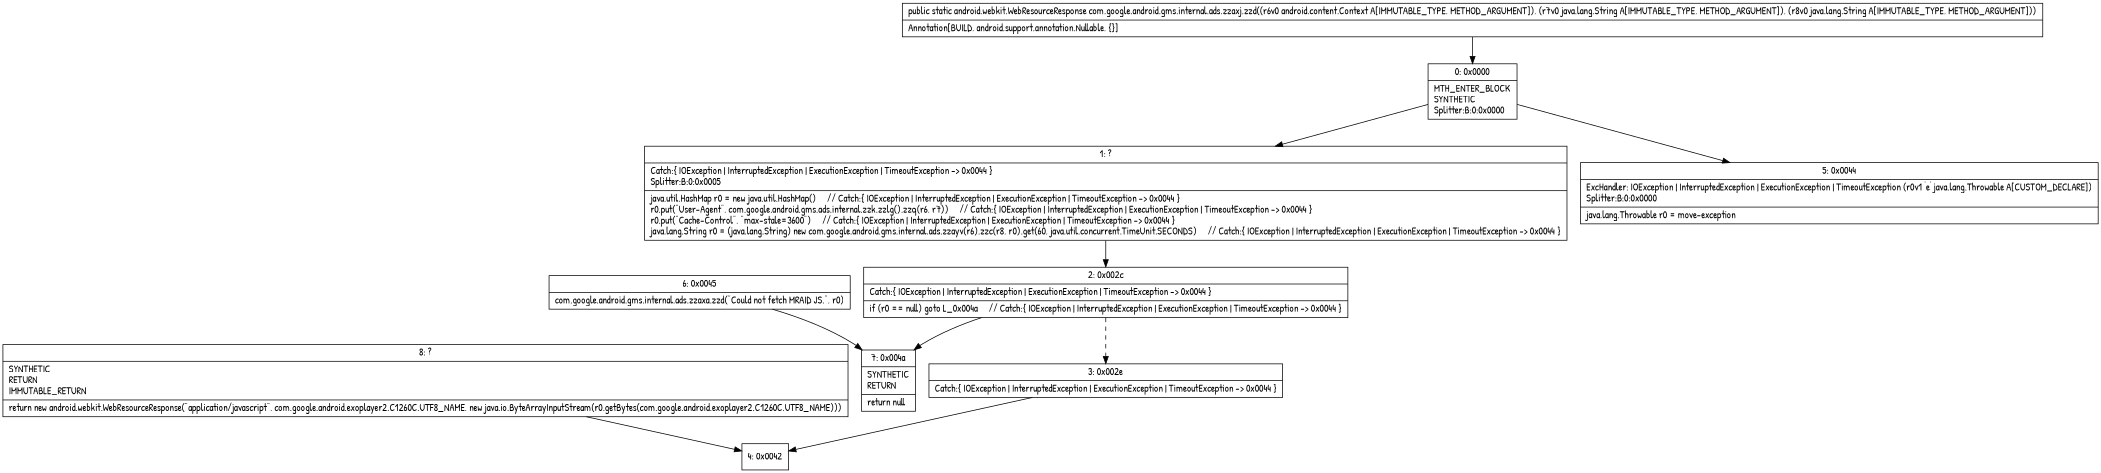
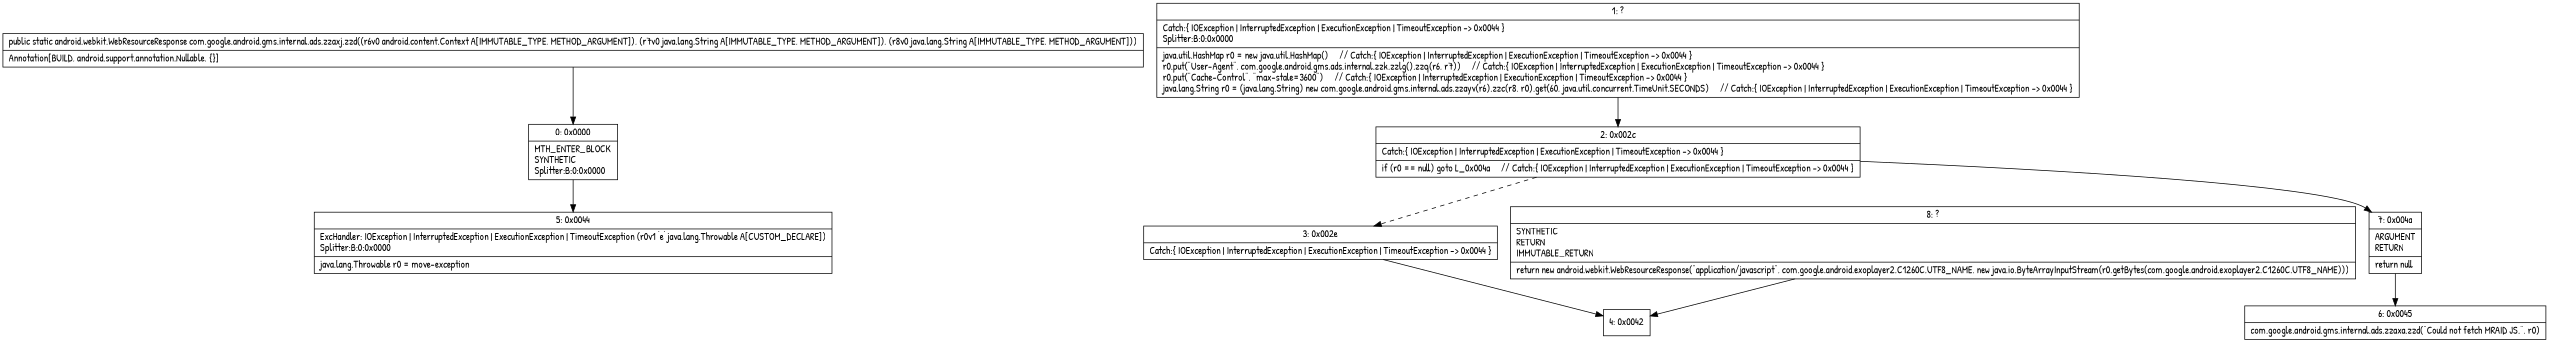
edge "0: 0x0000" -> "1: ?": removed
node "1: ?": text "Splitter:B:0:0x0005" -> "Splitter:B:0:0x0000"
edge "6: 0x0045" -> "7: 0x004a": reversed
node "7: 0x004a": text "SYNTHETIC" -> "ARGUMENT"
